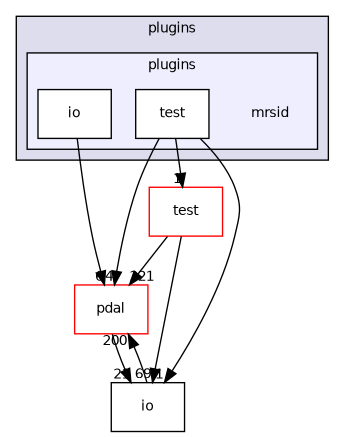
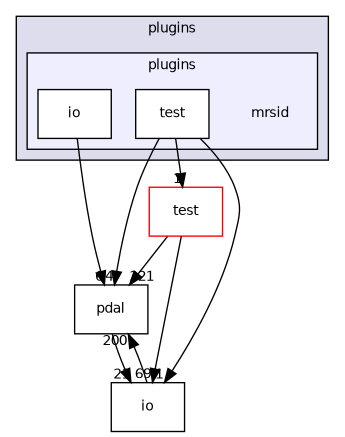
node "pdal": color red -> black
